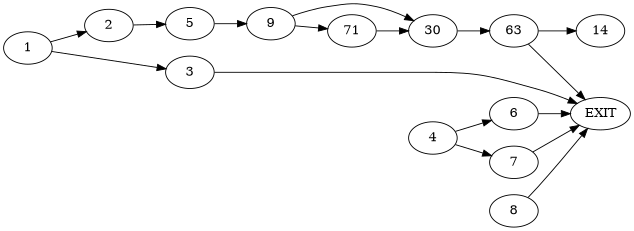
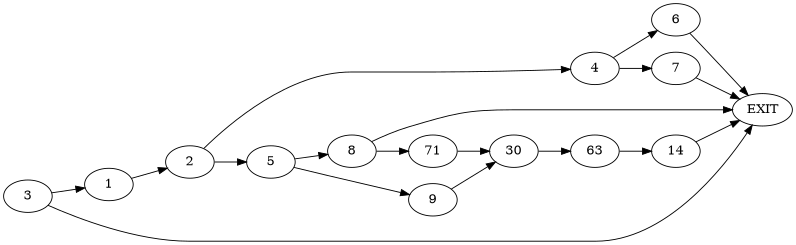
edge "9" -> "71": now "8" -> "71"
edge "1" -> "3": reversed
edge "63" -> "EXIT": now "14" -> "EXIT"
edge "2" -> "4": added
edge "5" -> "8": added
